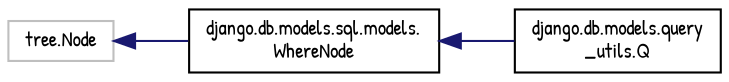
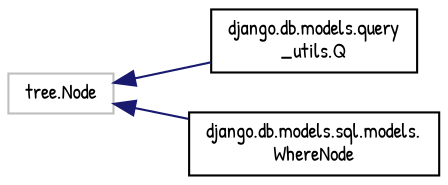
edge "django.db.models.query _utils.Q" -> "django.db.models.sql.models. WhereNode": now "django.db.models.query _utils.Q" -> "tree.Node"
